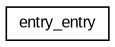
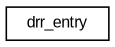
node "entry_entry": label "entry_entry" -> "drr_entry"
